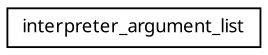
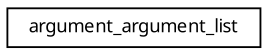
node "interpreter_argument_list": label "interpreter_argument_list" -> "argument_argument_list"
